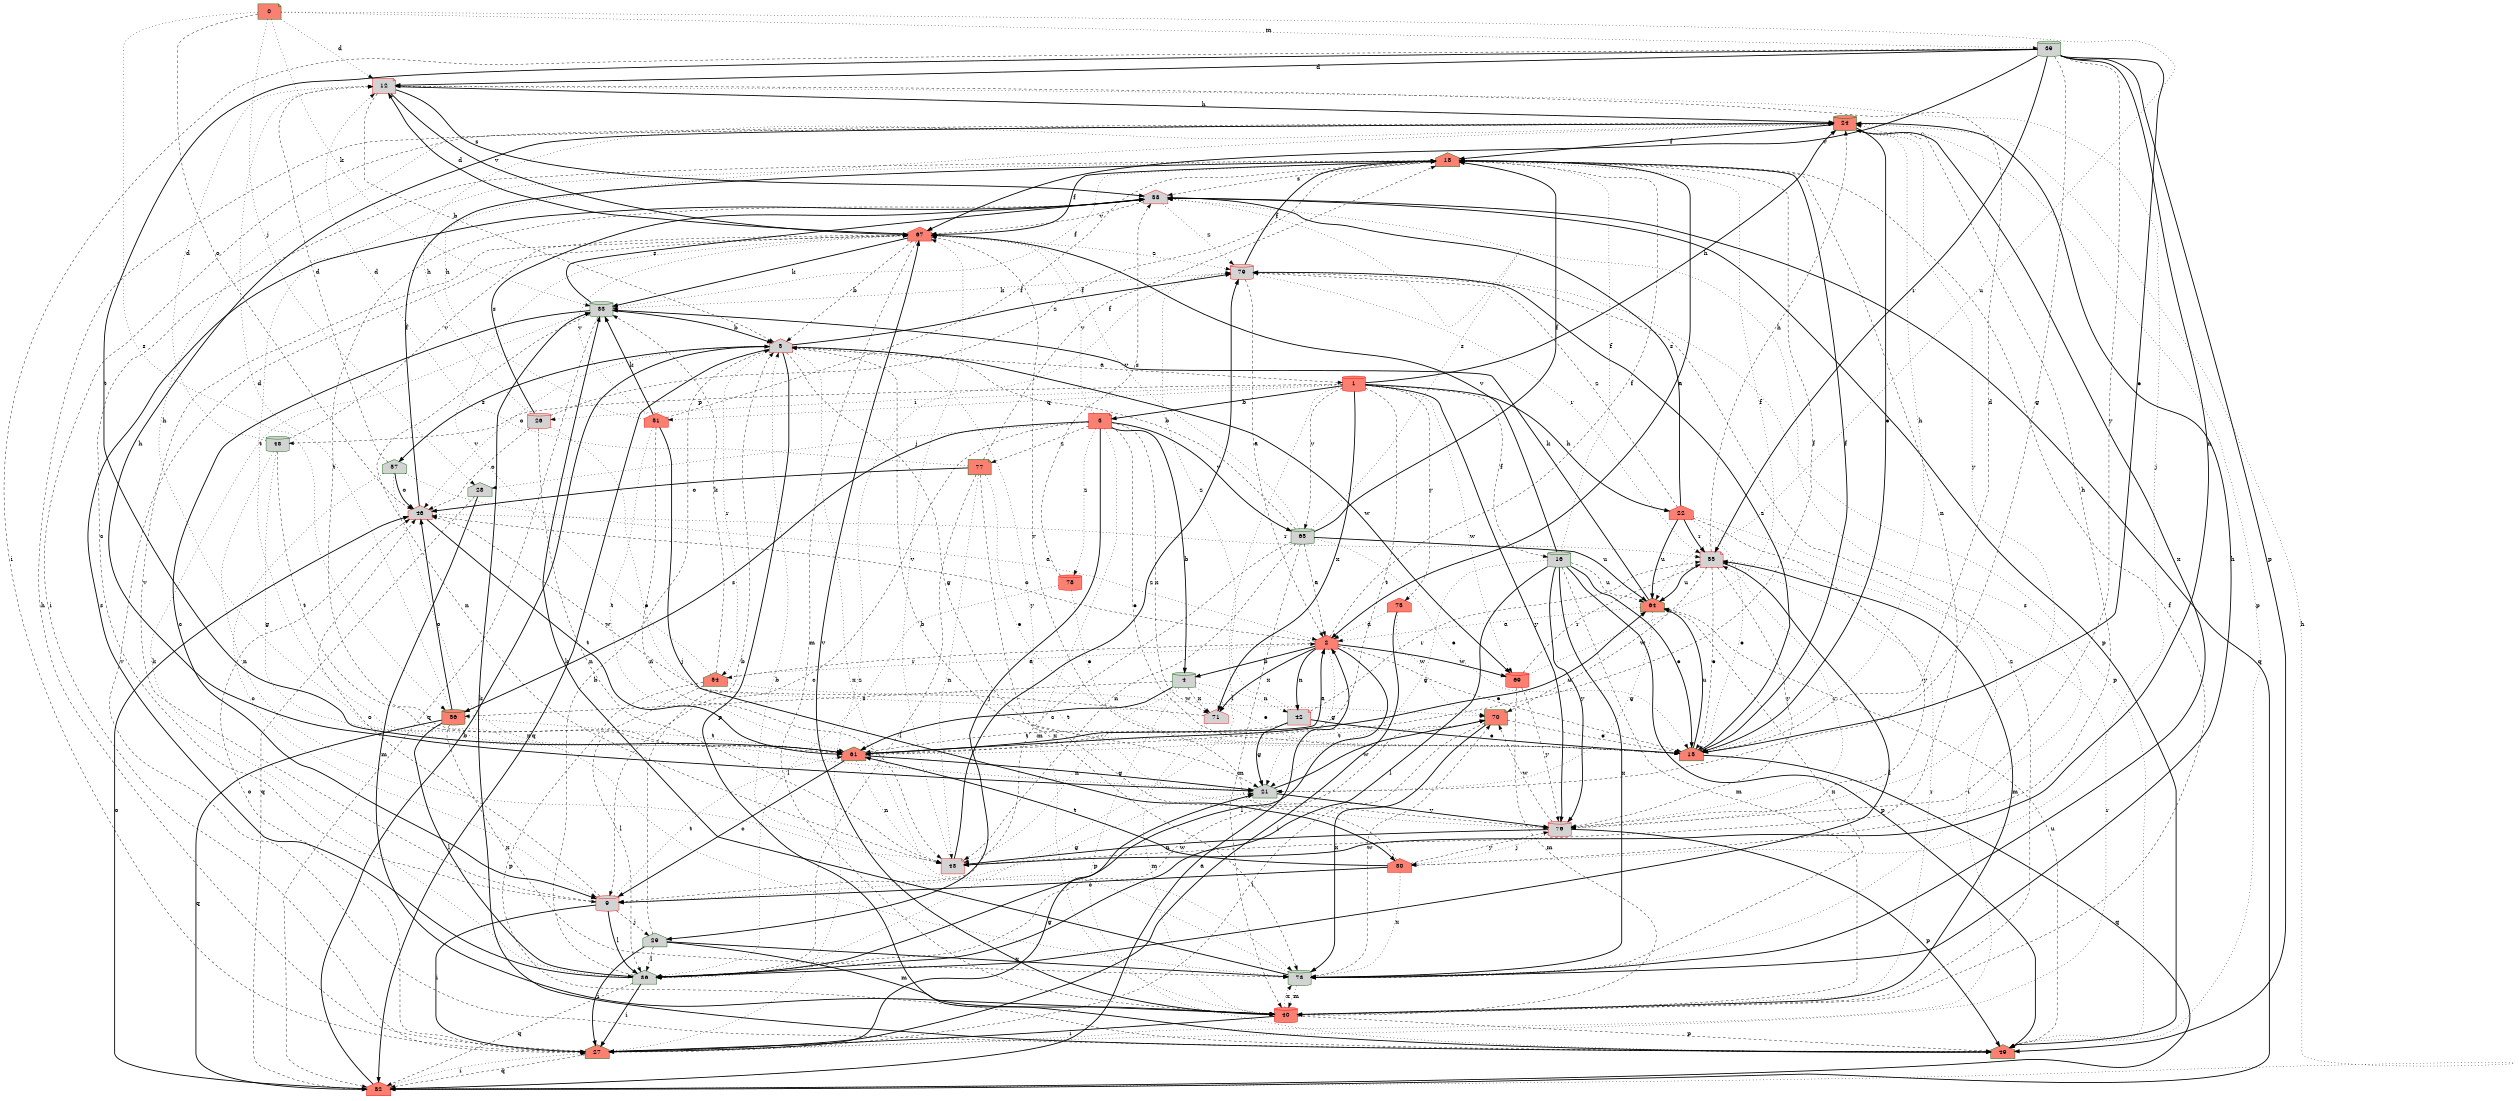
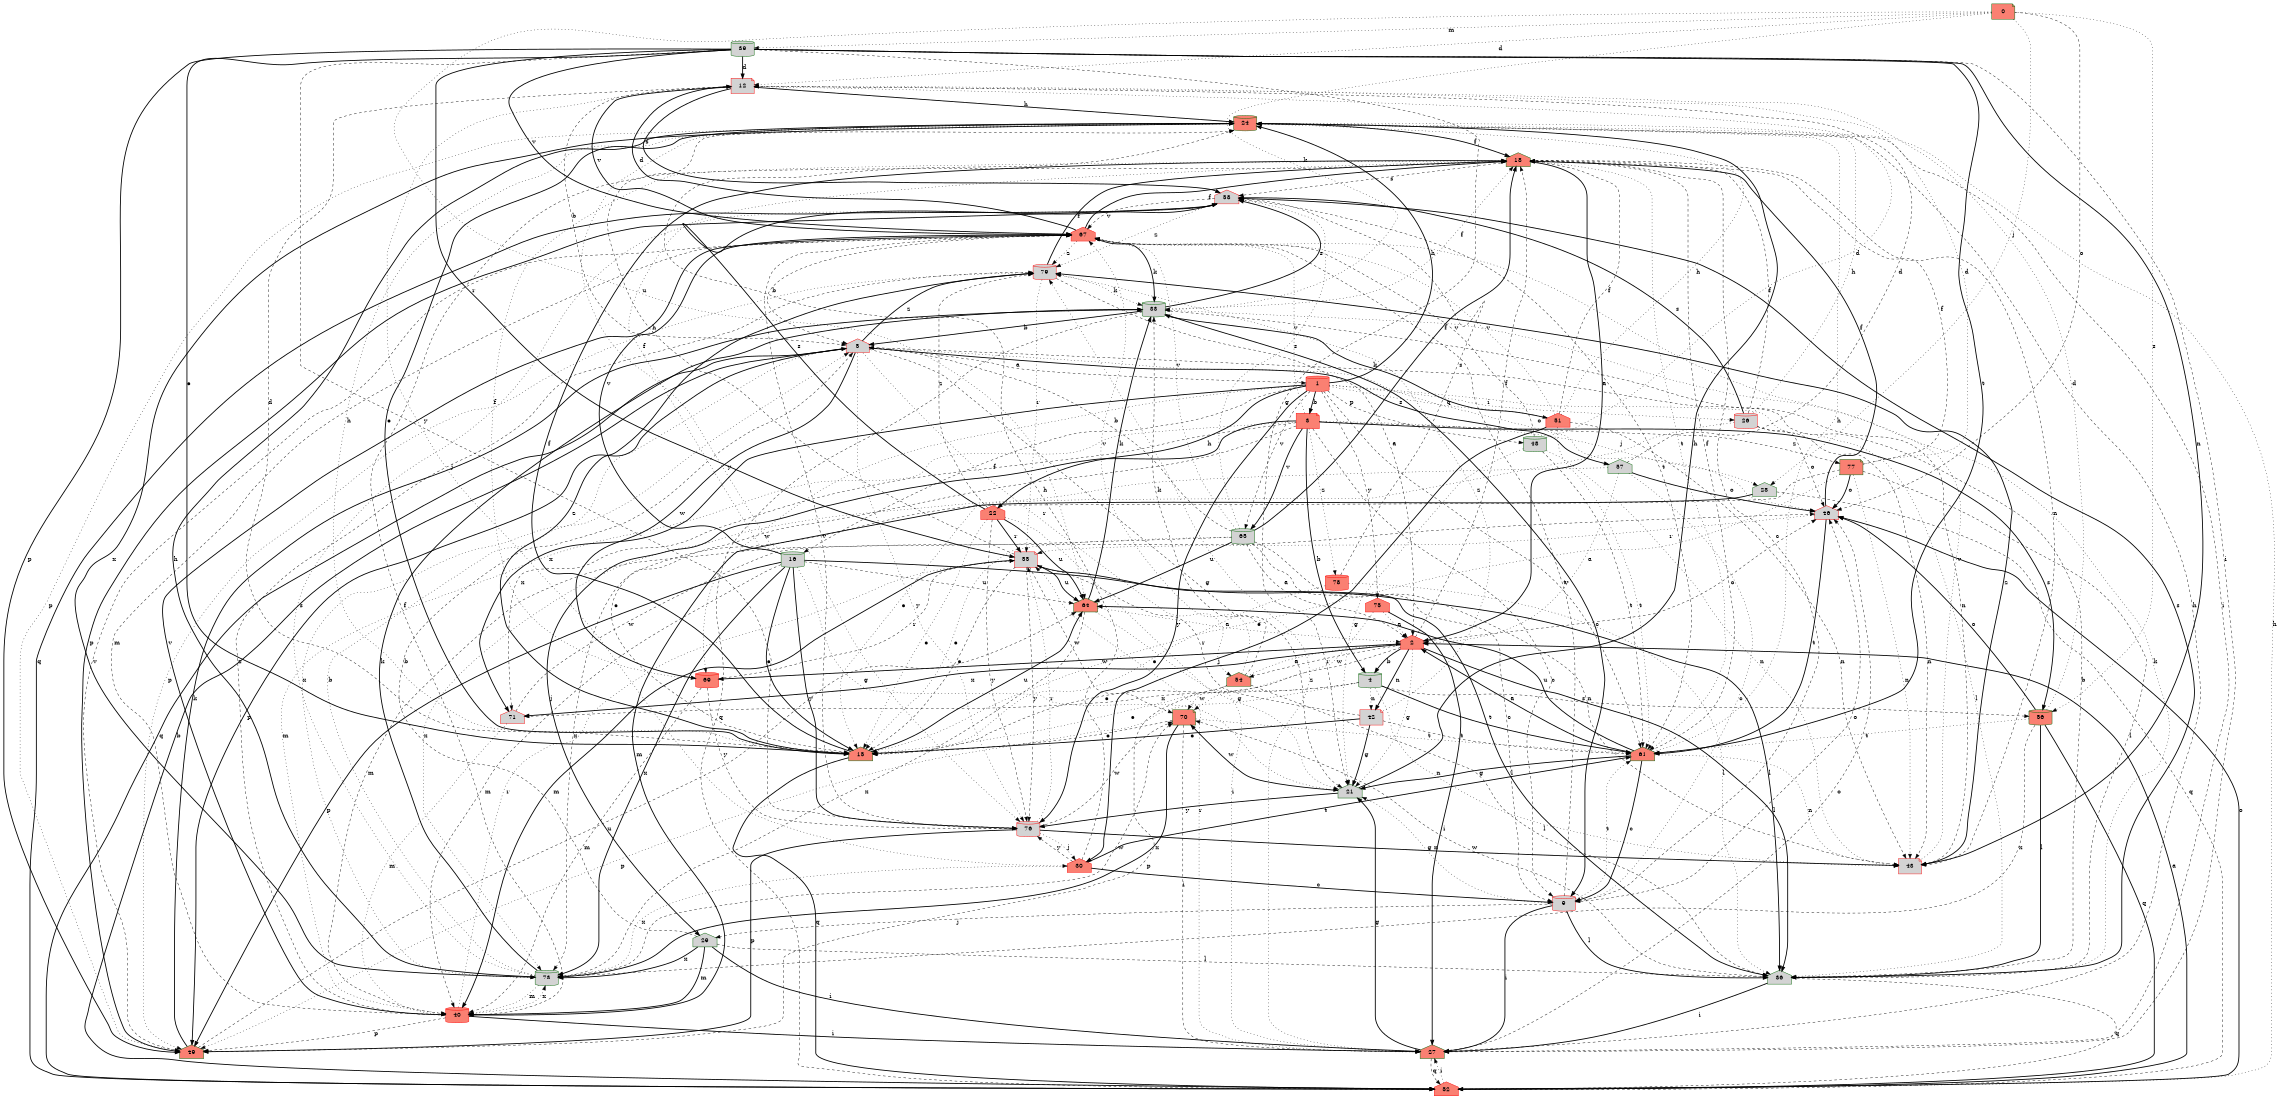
edge "30" -> "5": removed, label "b"
